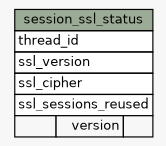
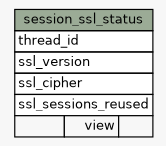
node "session_ssl_status": text "version" -> "view"
